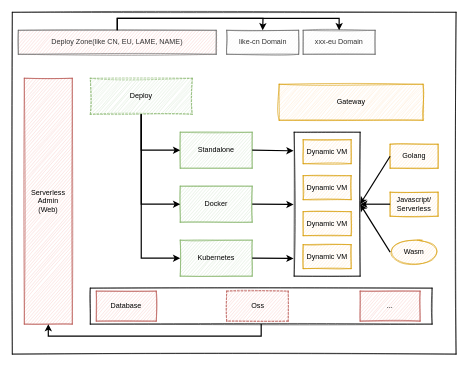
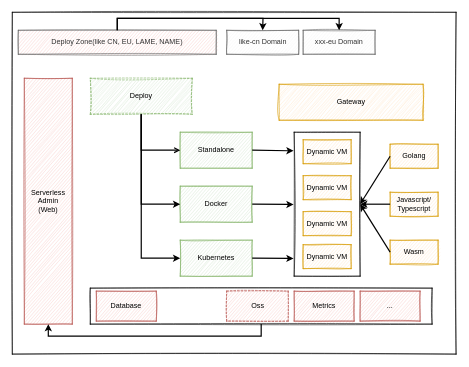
edge "Deploy" -> "Standalone": arrowhead classic -> open
node "Javascript/ Serverless": label "Javascript/ Serverless" -> "Javascript/ Typescript"
node "Wasm": shape ellipse -> rectangle
node "Metrics": added
